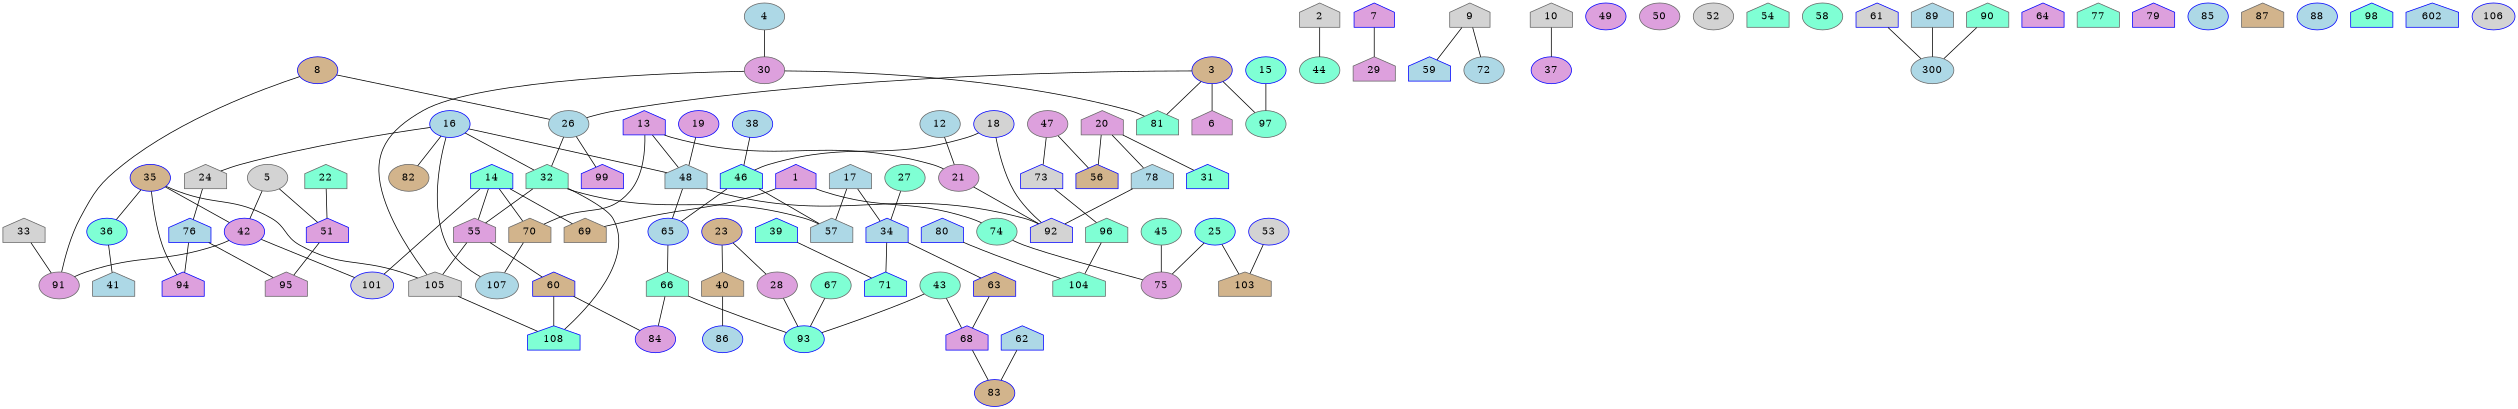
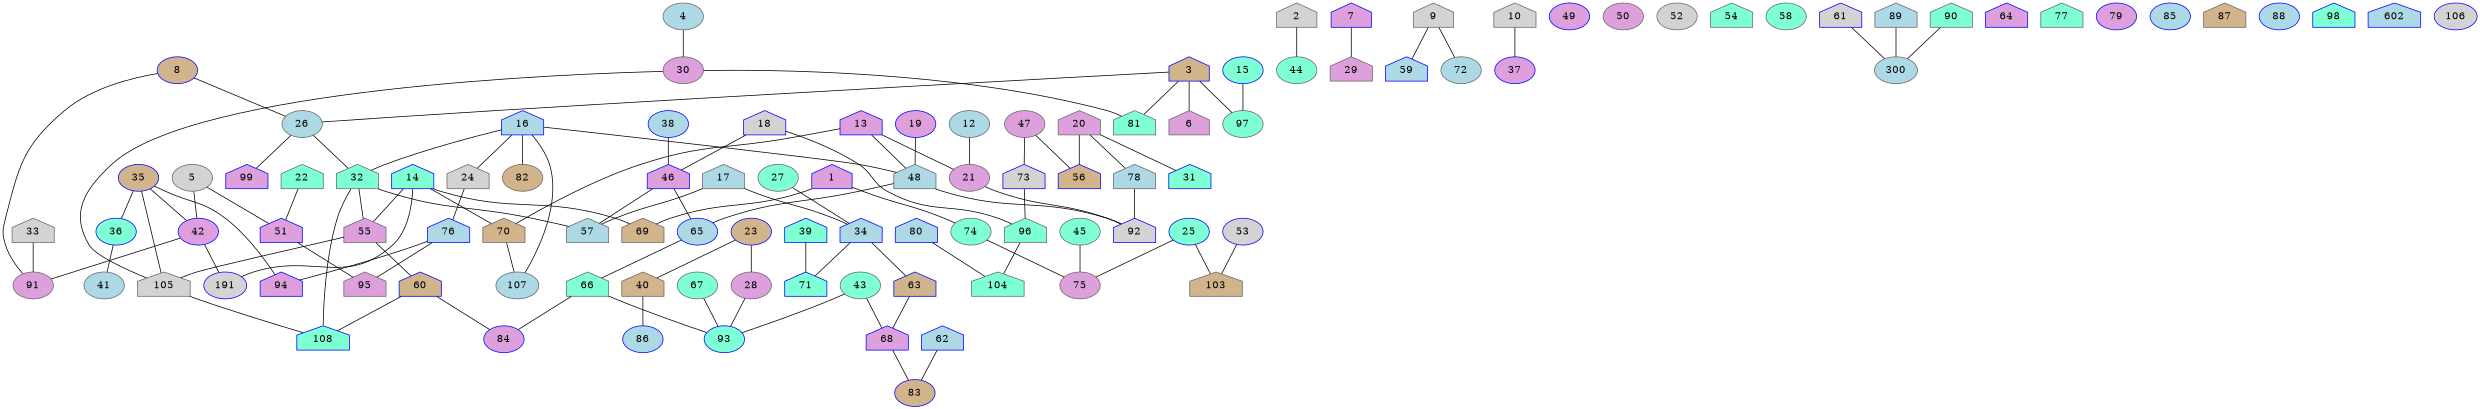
node "79": shape house -> ellipse
node "3": shape ellipse -> house
node "16": shape ellipse -> house
node "18": shape ellipse -> house
node "46": fillcolor aquamarine -> plum
edge "18" -- "92": now "18" -- "96"
node "41": shape house -> ellipse
node "101": label "101" -> "191"
